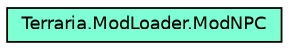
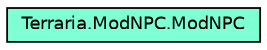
node "Terraria.ModLoader.ModNPC": label "Terraria.ModLoader.ModNPC" -> "Terraria.ModNPC.ModNPC"
